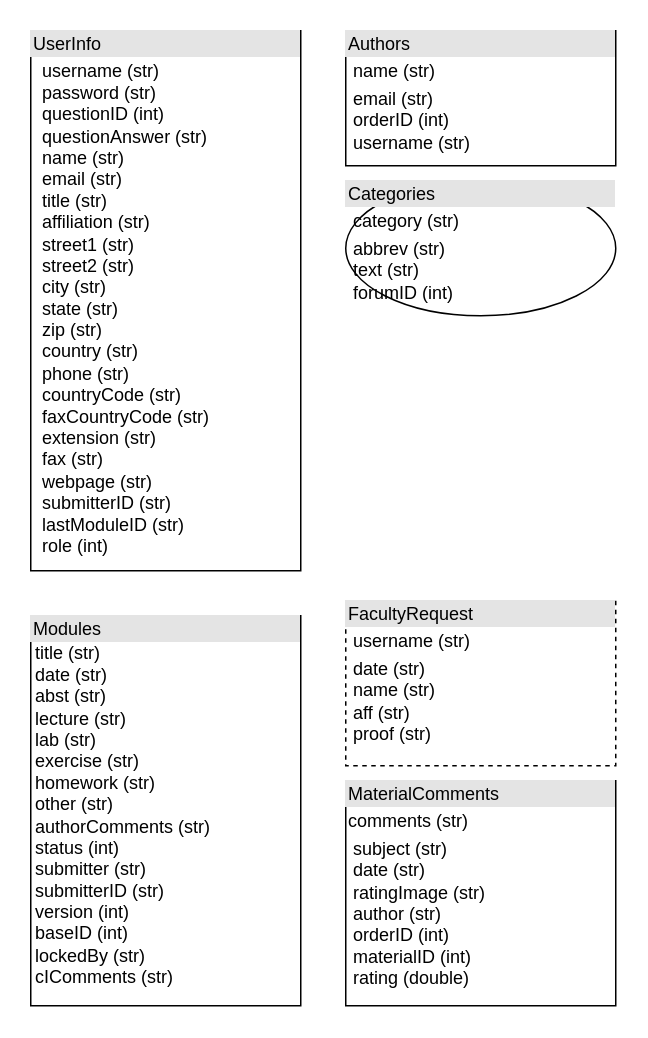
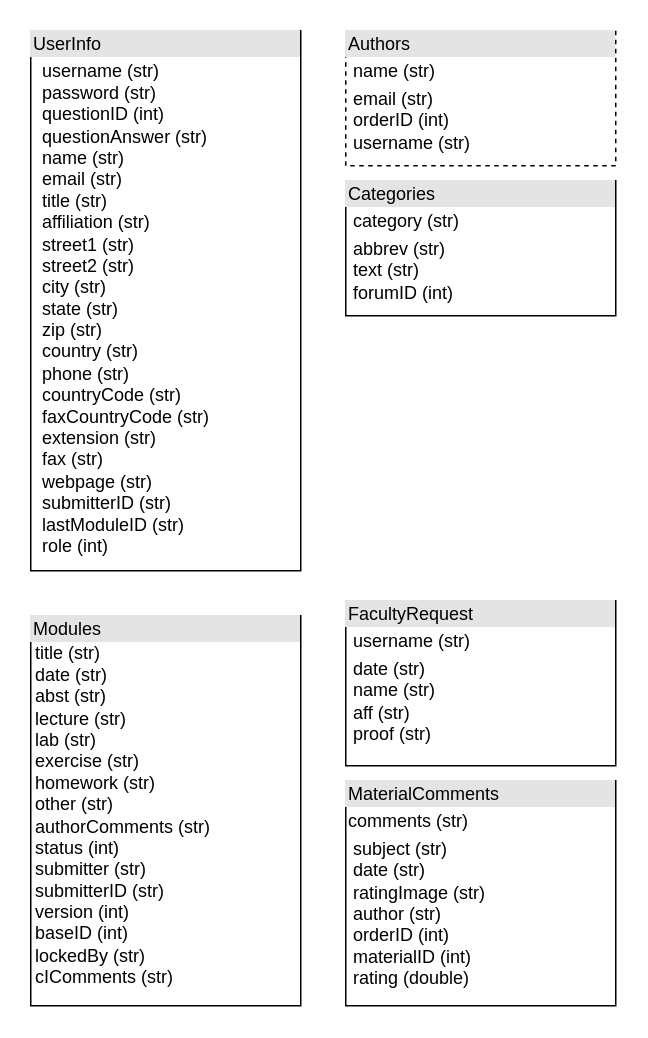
node "Authors name (str) email (str) orderID (int) username (str)": style solid -> dashed
node "Categories category (str) abbrev (str) text (str) forumID (int)": shape ellipse -> rectangle
node "FacultyRequest username (str) date (str) name (str) aff (str) proof (str)": style dashed -> solid
